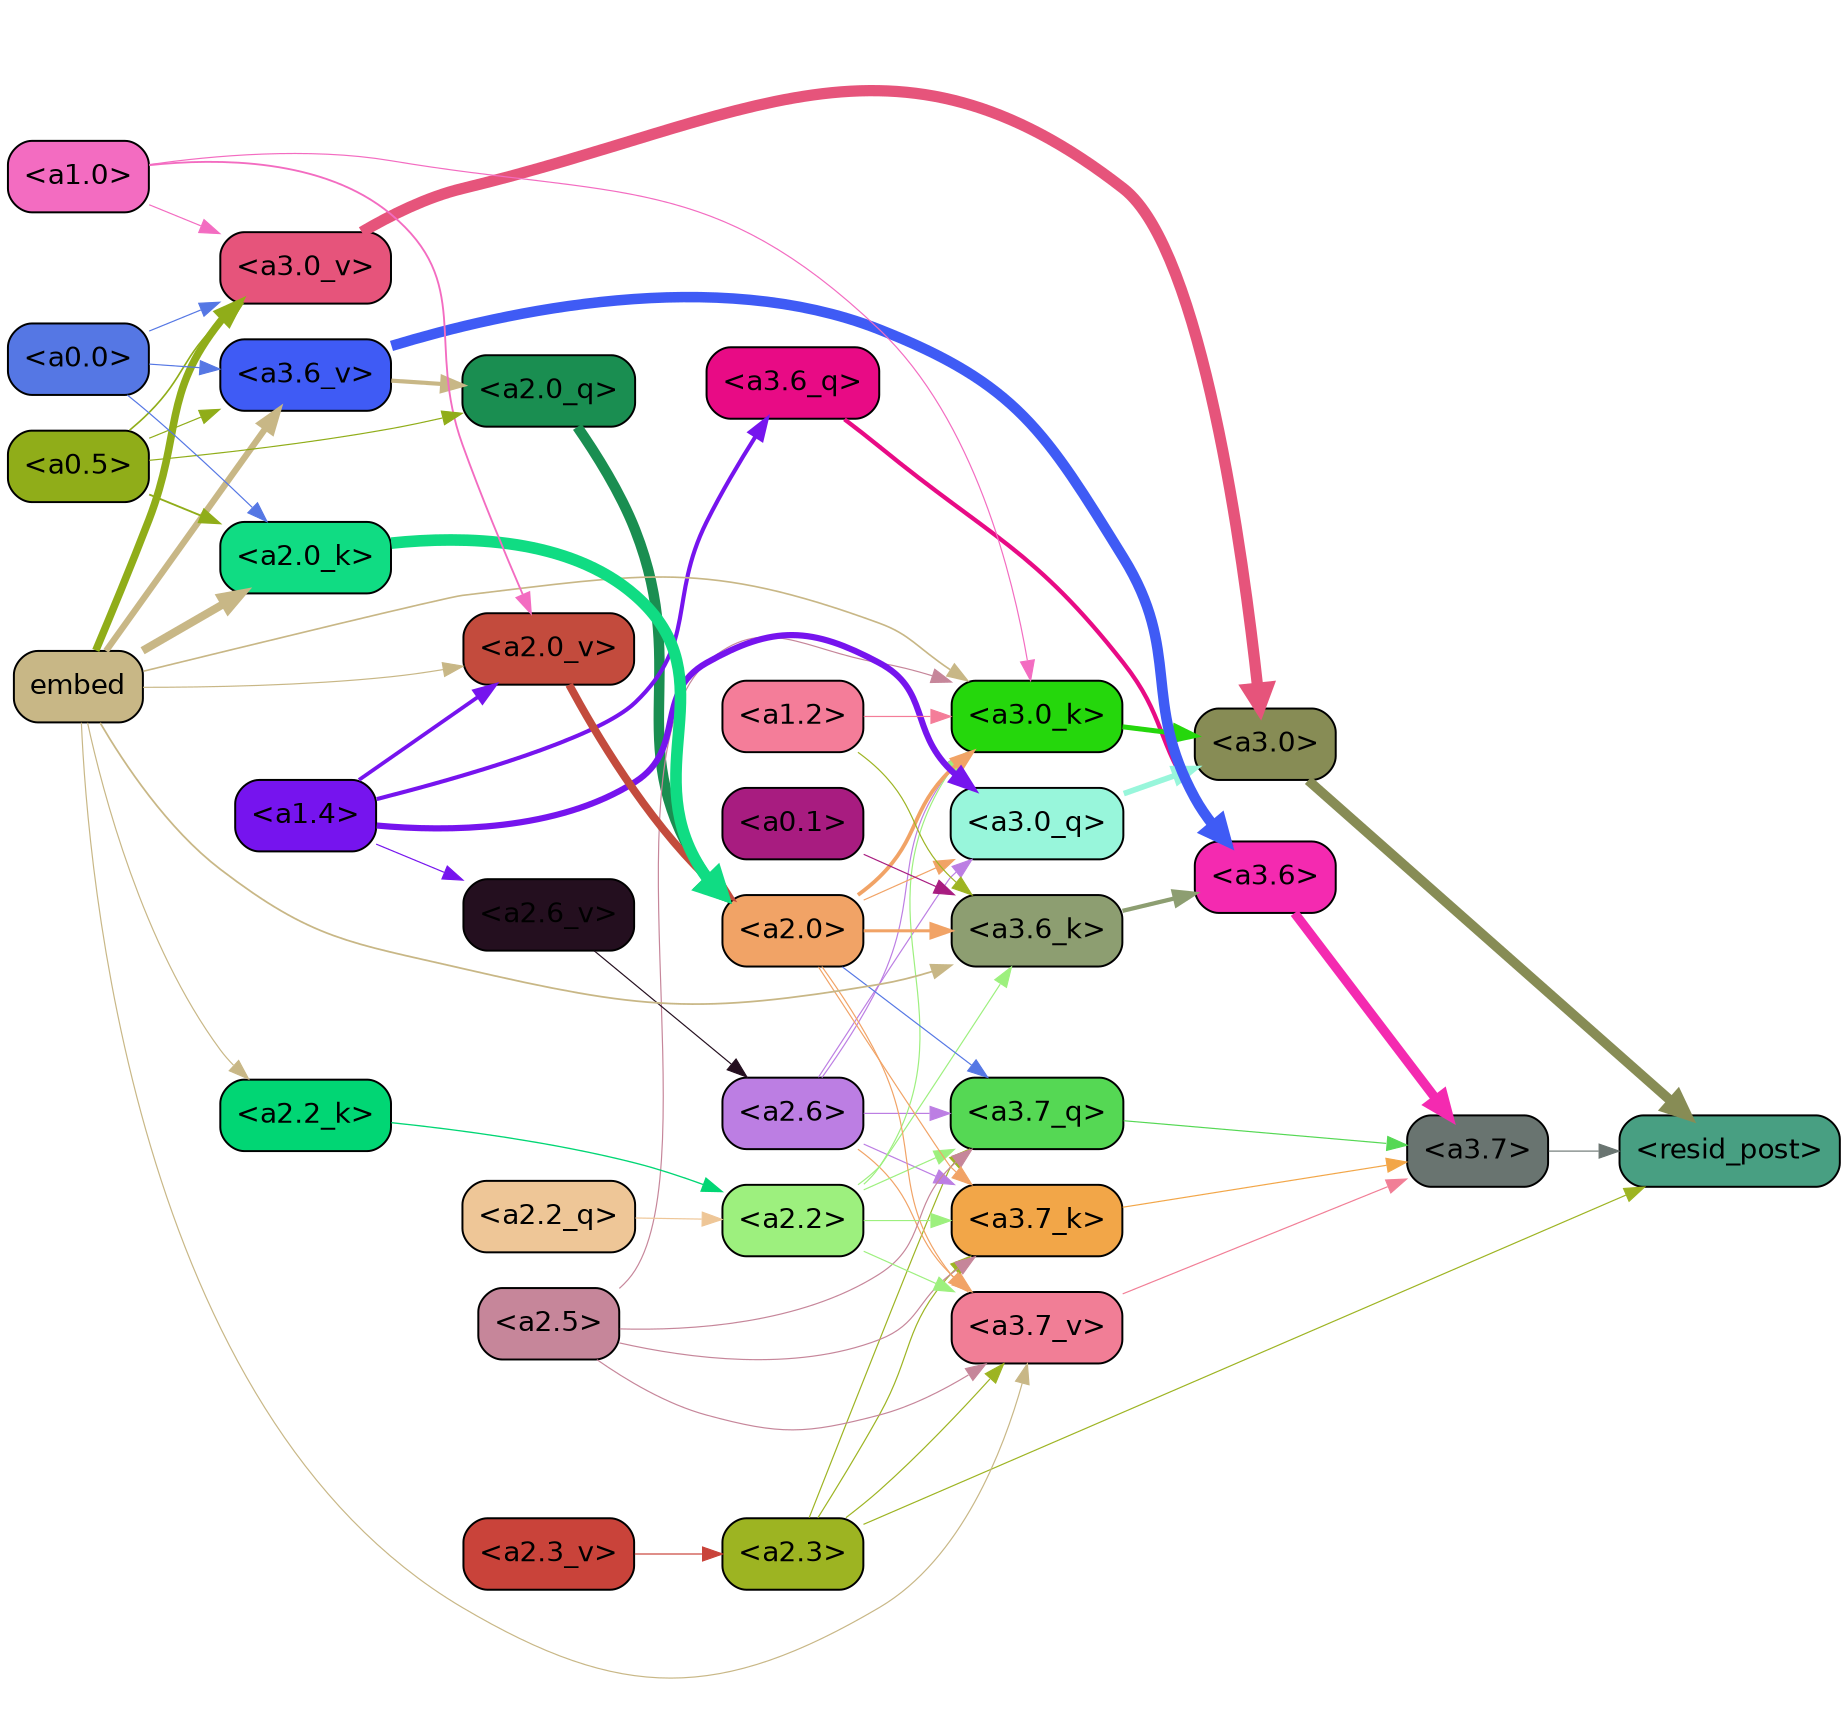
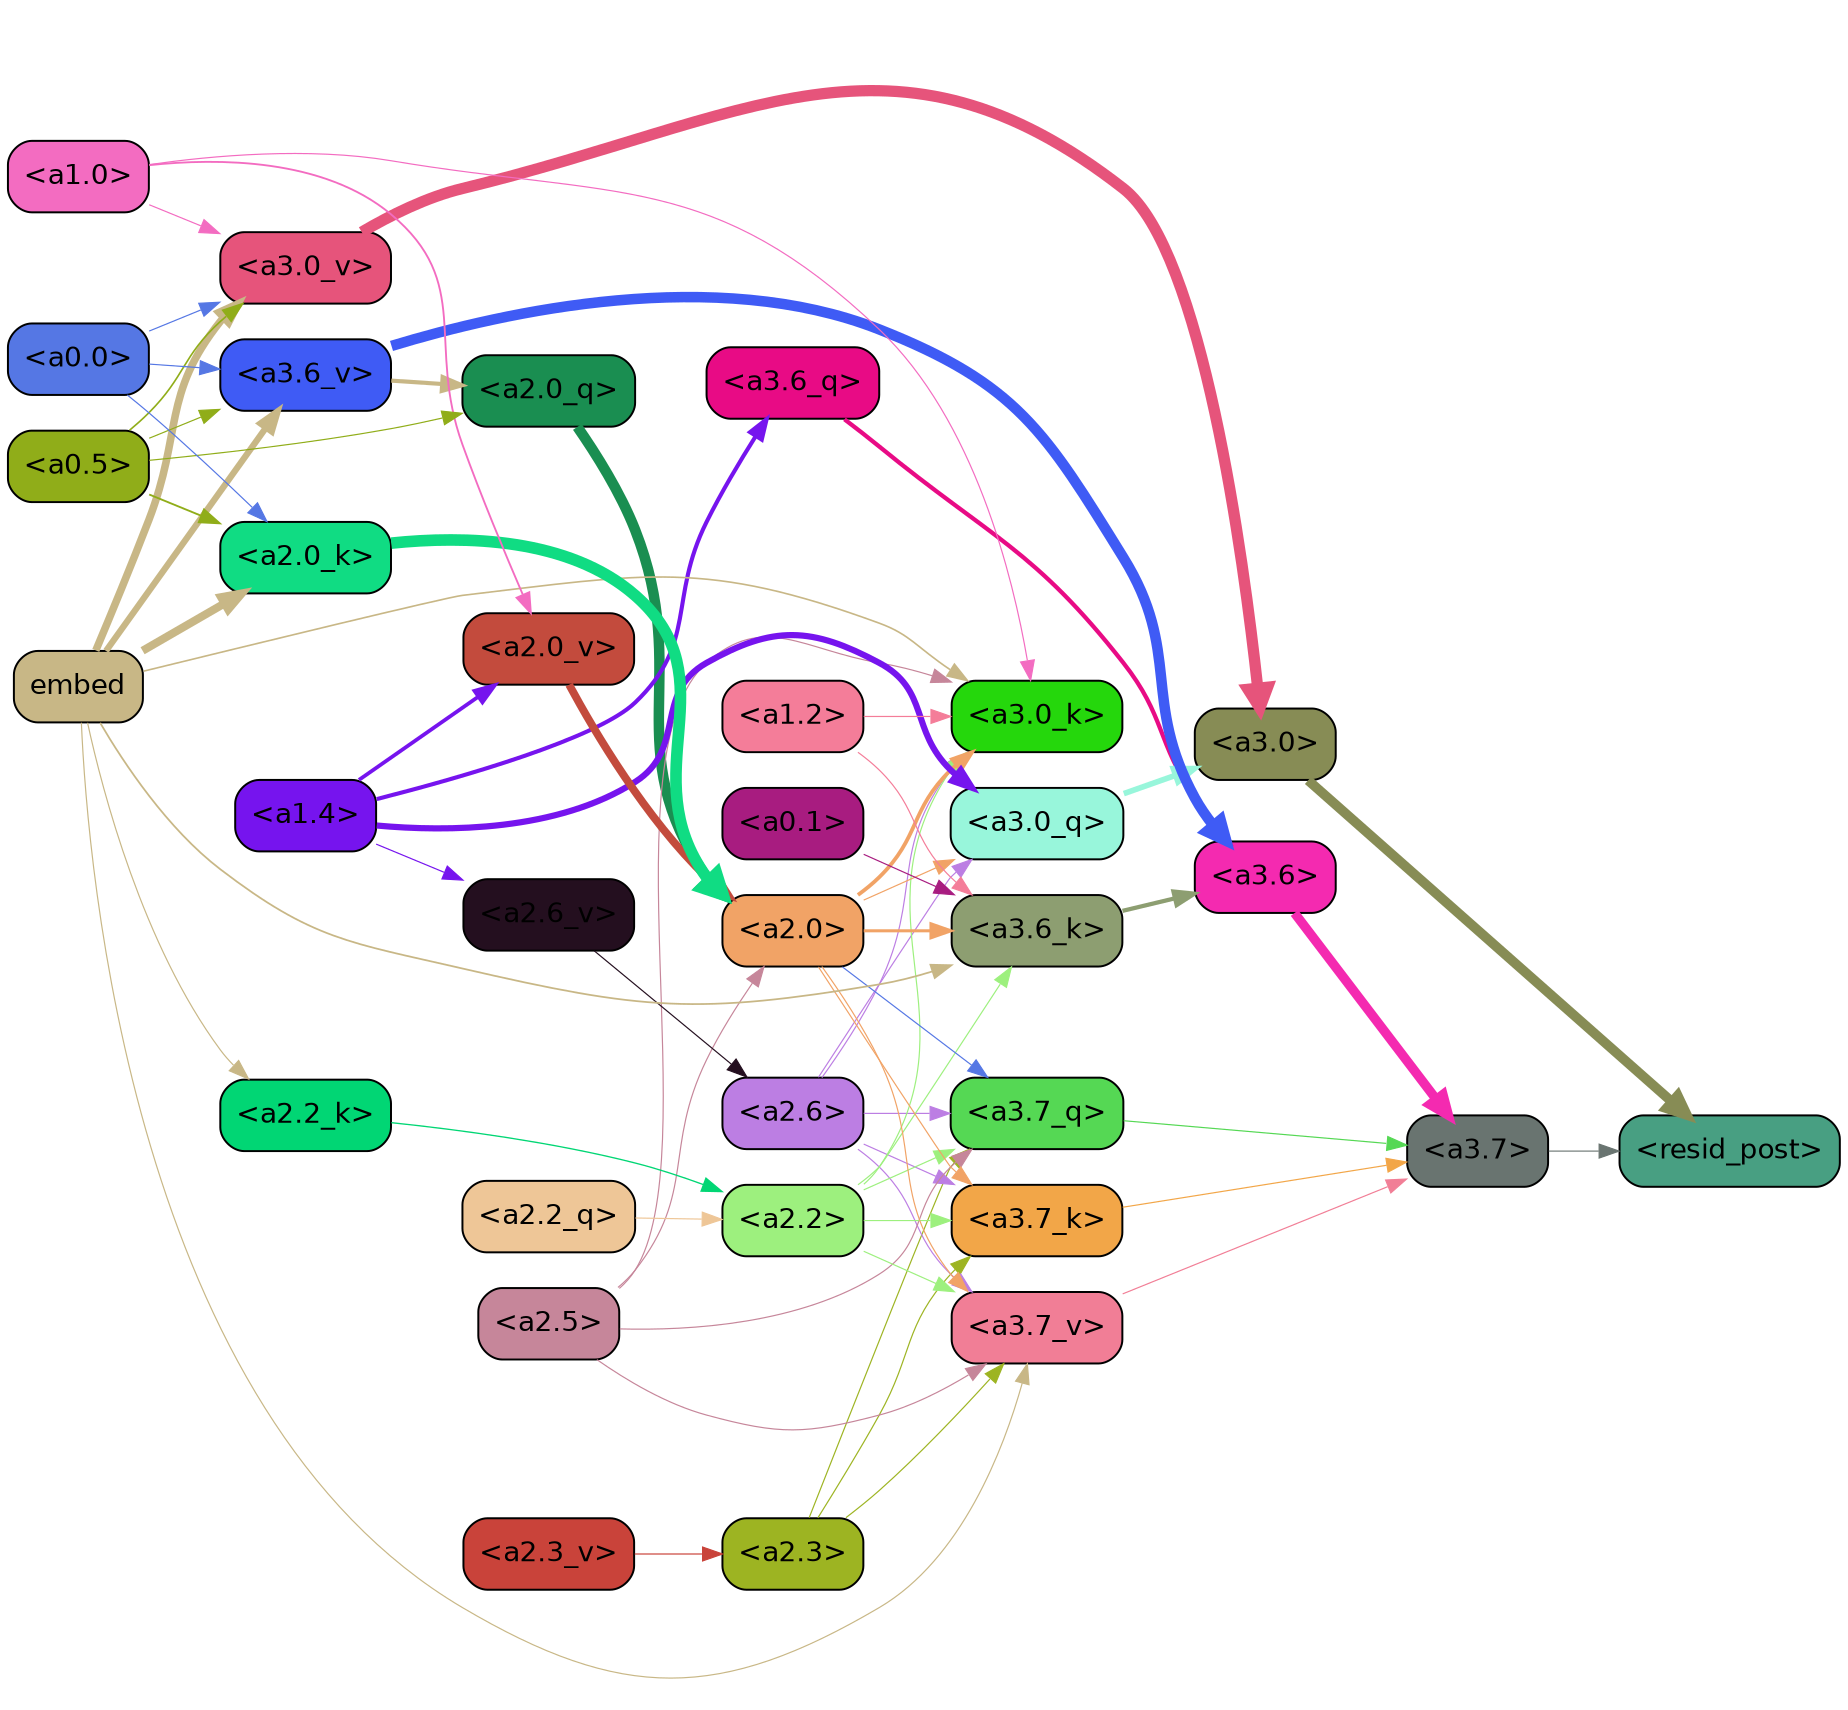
edge "embed" -> "<a3.0_v>": color #90ad19 -> #c8b786
edge "embed" -> "<a2.0_v>": removed
edge "<a3.0_k>" -> "<a3.0>": removed
edge "<a1.2>" -> "<a3.6_k>": color #9db422 -> #f47d99
edge "<a2.6>" -> "<a3.7_v>": color #f1a366 -> #bc7ee3
edge "<a2.5>" -> "<a3.7_k>": now "<a2.5>" -> "<a2.0>"
edge "<a2.3>" -> "<resid_post>": removed
